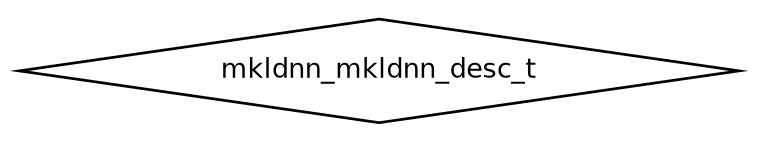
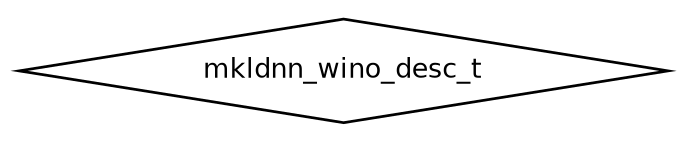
node "mkldnn_mkldnn_desc_t": label "mkldnn_mkldnn_desc_t" -> "mkldnn_wino_desc_t"
